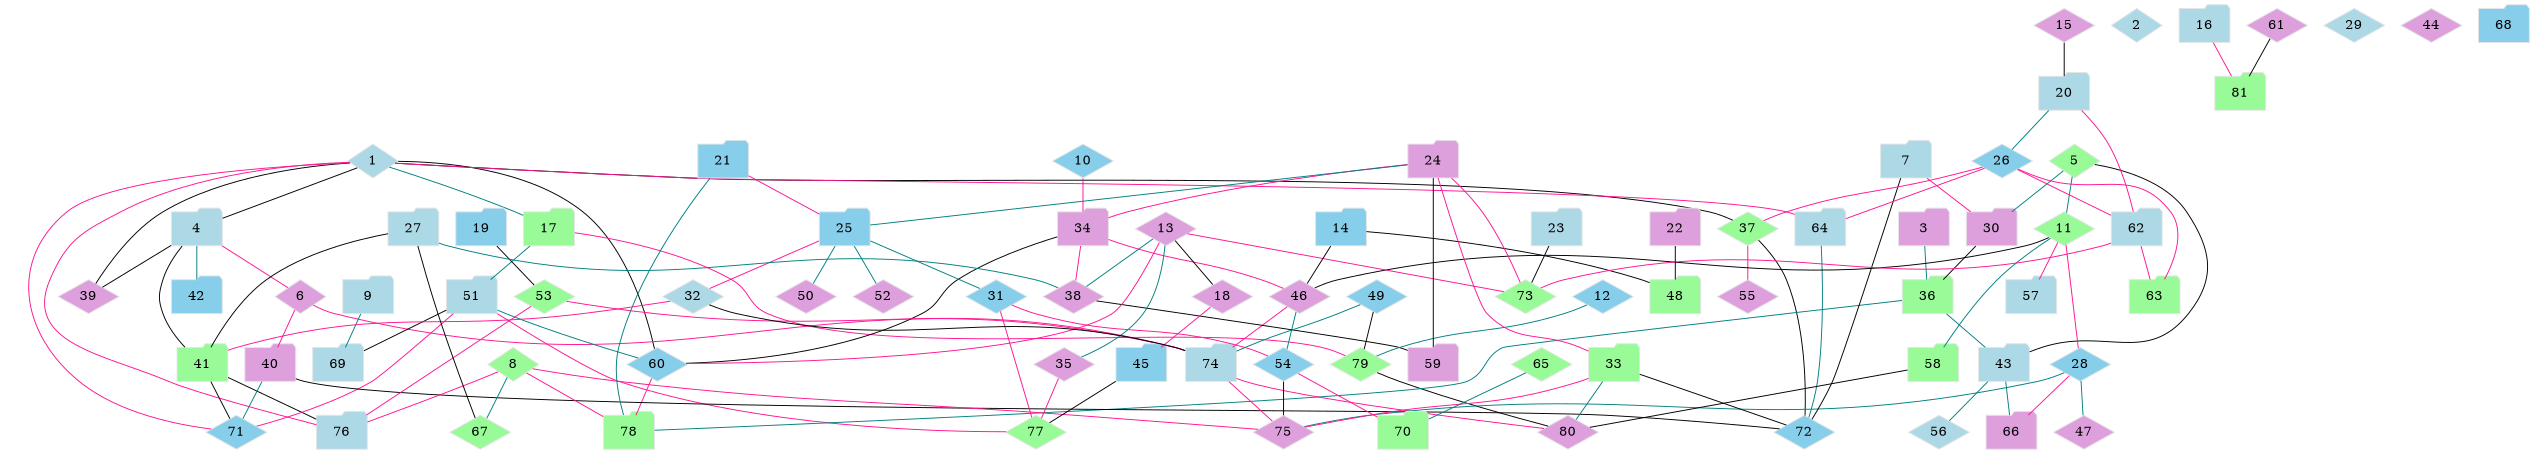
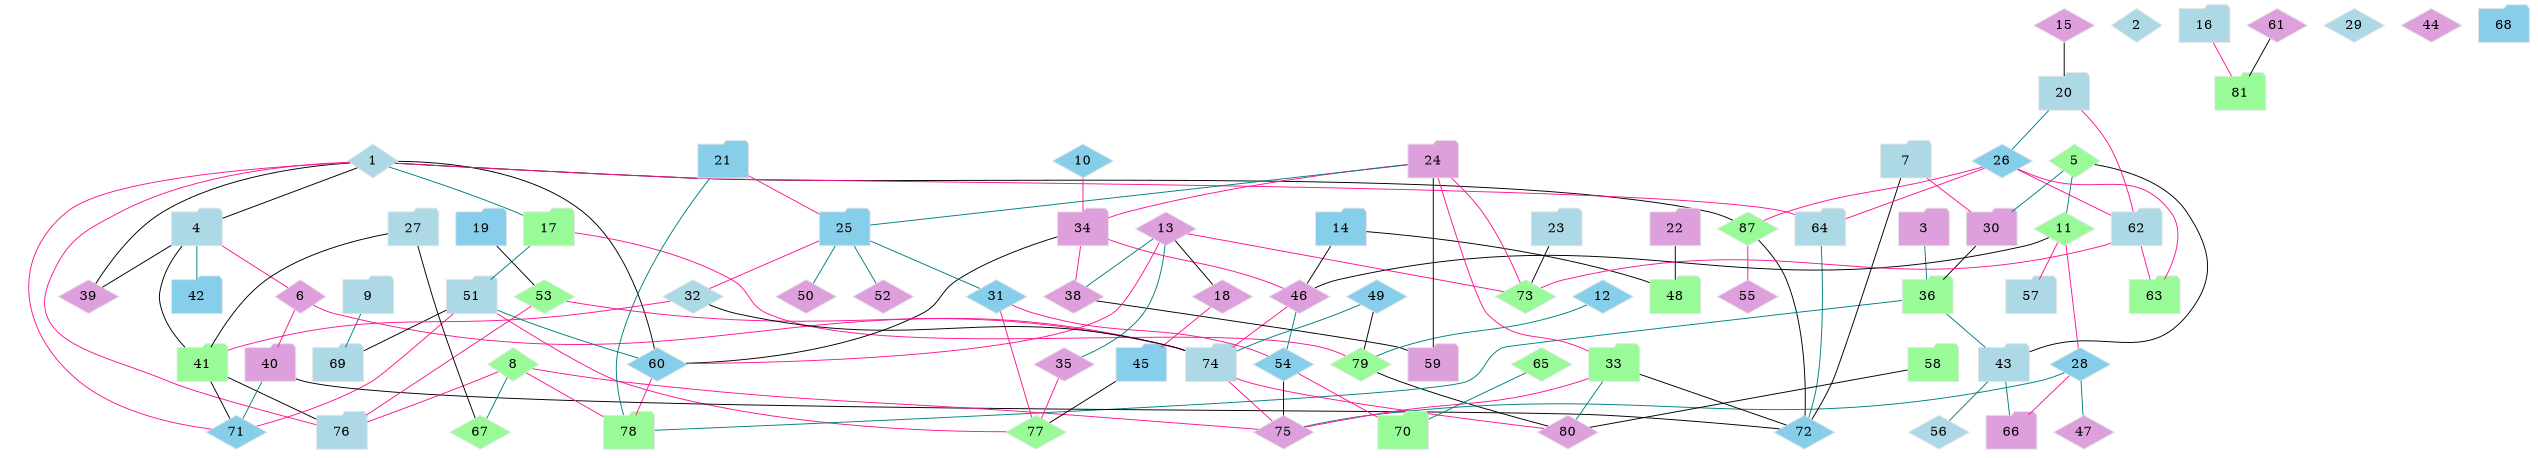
node "37": label "37" -> "87"
edge "27" -- "38": removed
edge "11" -- "58": removed
